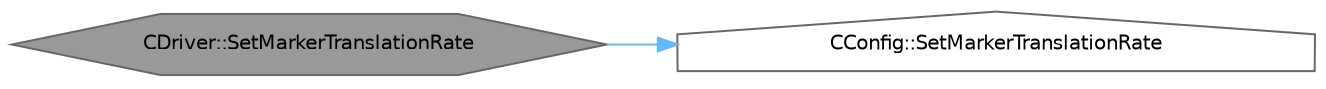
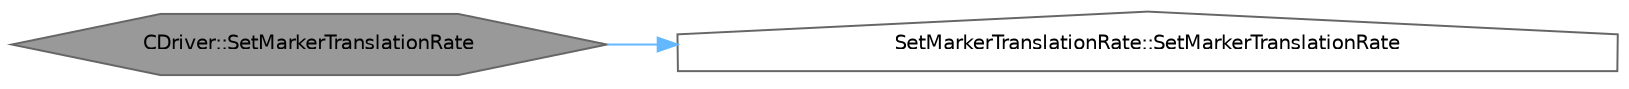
node "CConfig::SetMarkerTranslationRate": label "CConfig::SetMarkerTranslationRate" -> "SetMarkerTranslationRate::SetMarkerTranslationRate"
